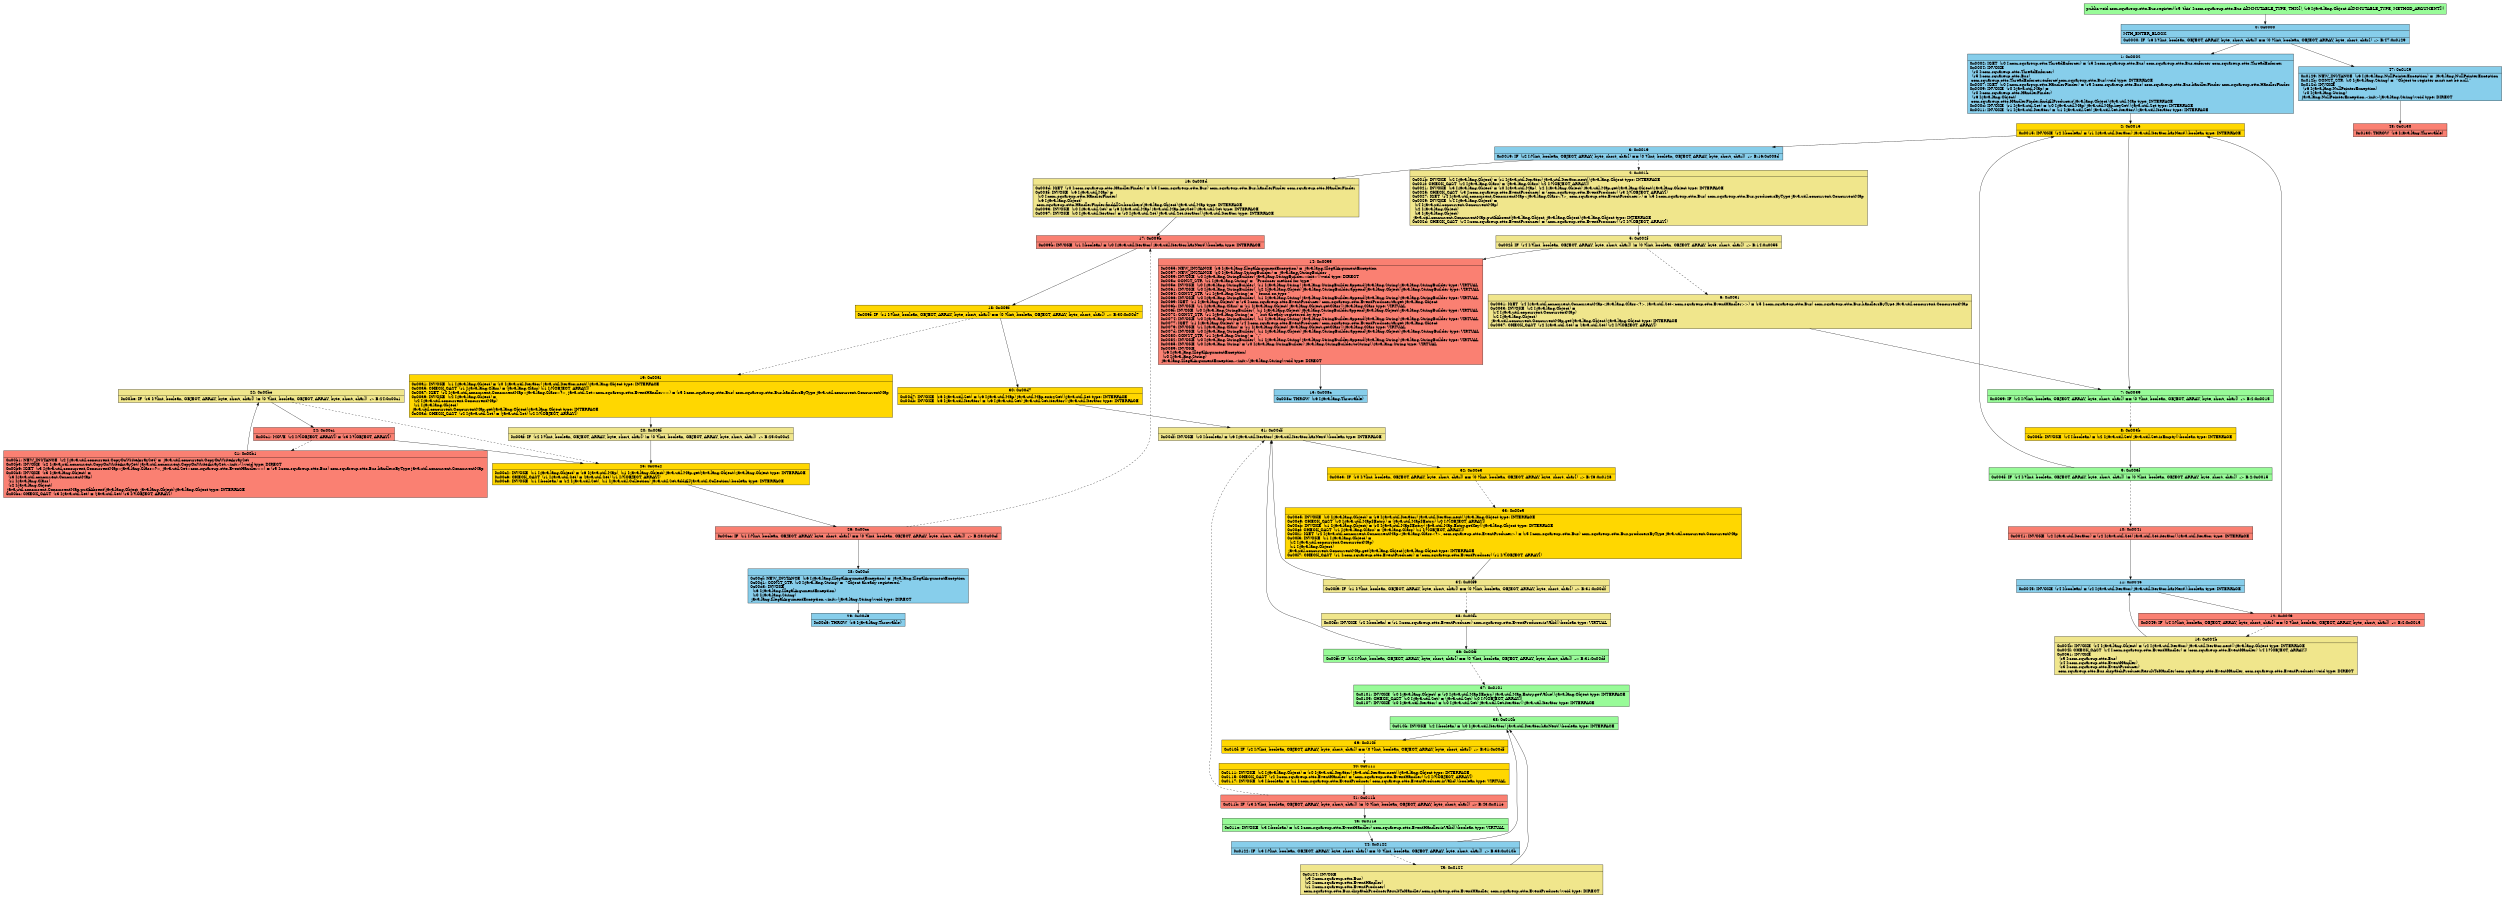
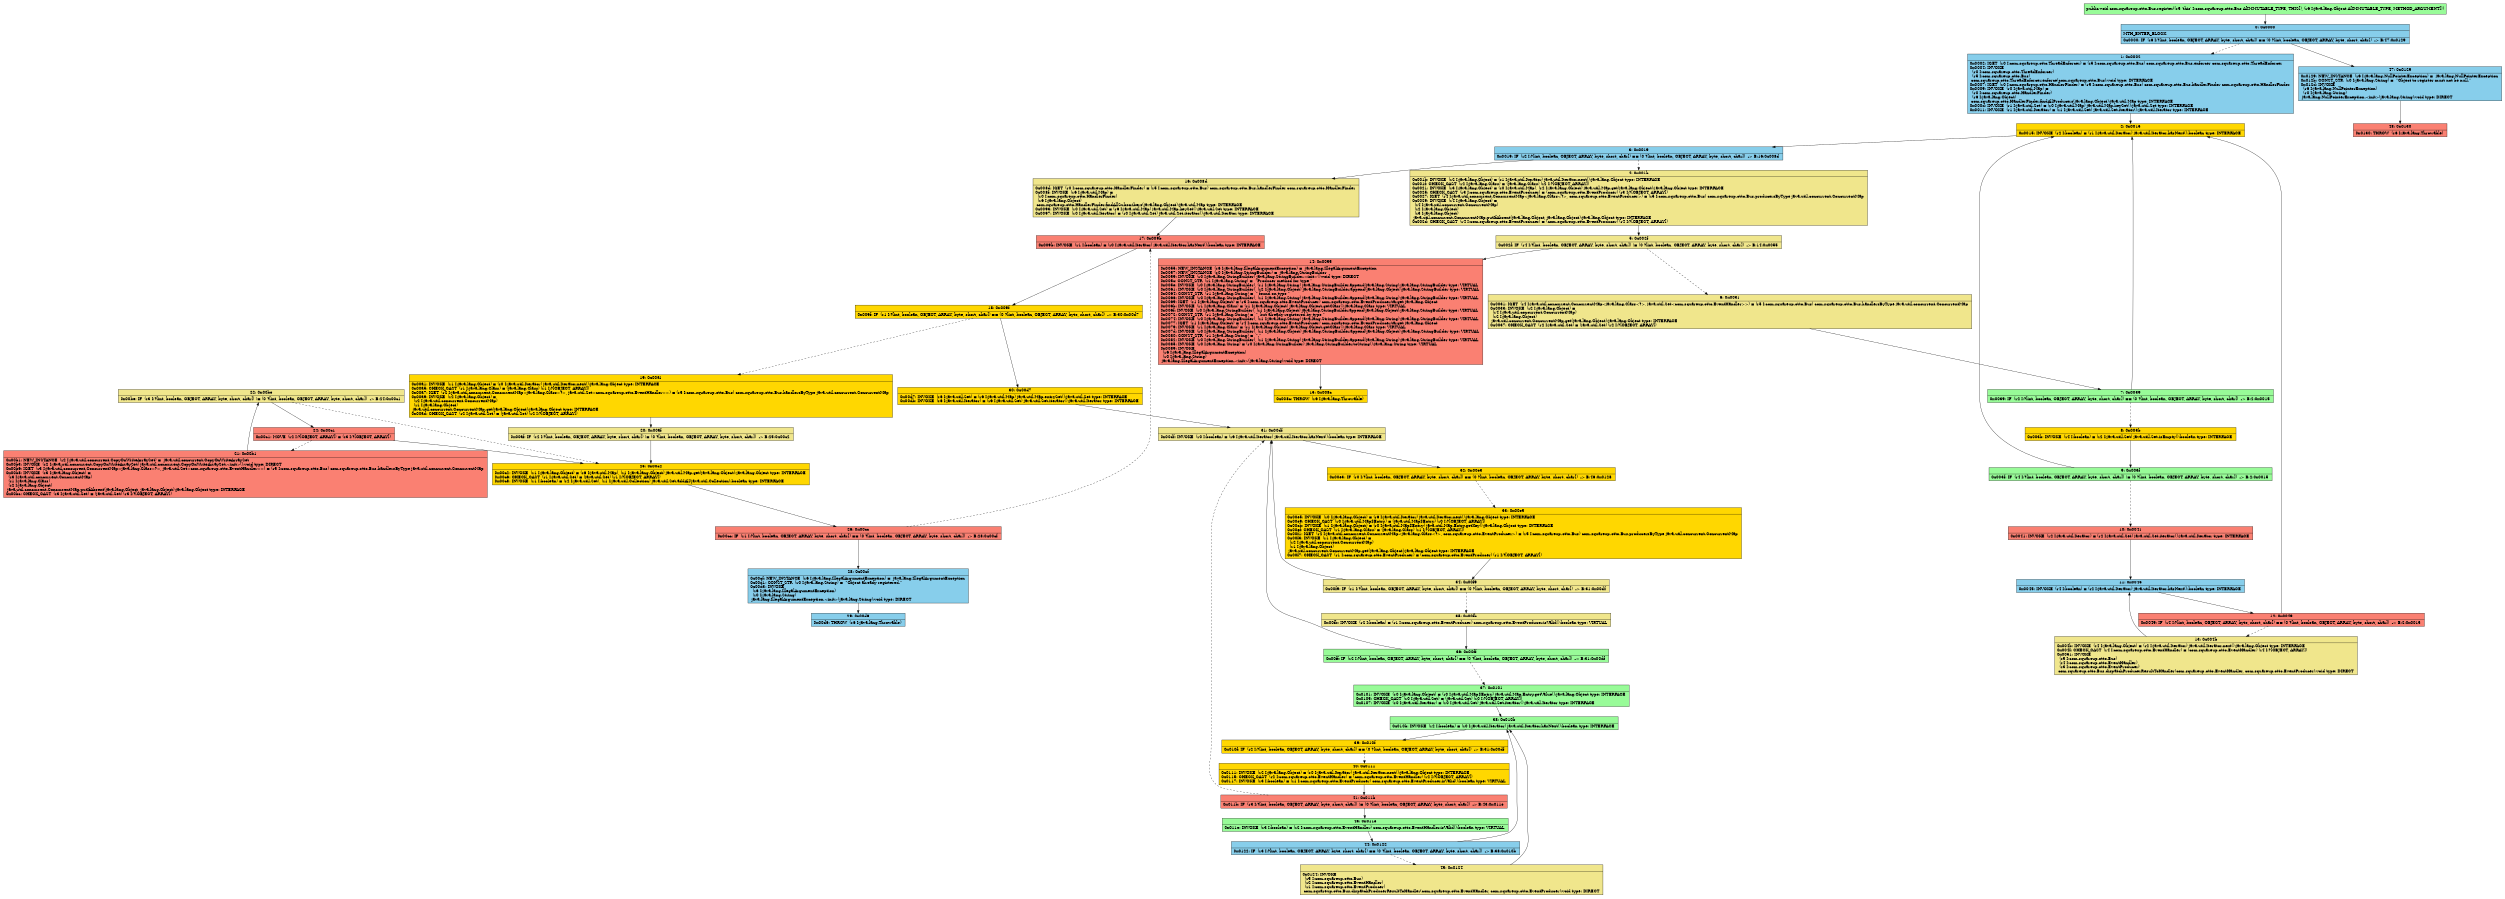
edge "0: 0x0000" -> "1: 0x0002": style solid -> dashed
edge "2: 0x0015" -> "7: 0x0039": reversed
node "15: 0x008c": fillcolor skyblue -> gold
